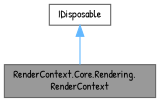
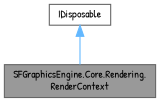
node "RenderContext.Core.Rendering. RenderContext": label "RenderContext.Core.Rendering. RenderContext" -> "SFGraphicsEngine.Core.Rendering. RenderContext"
